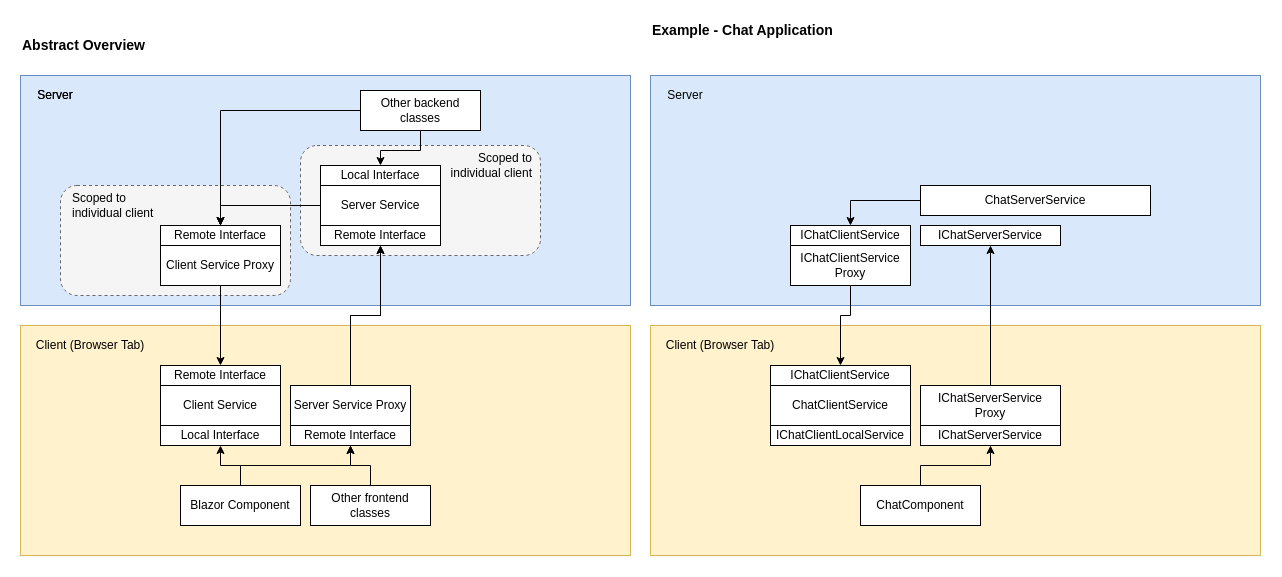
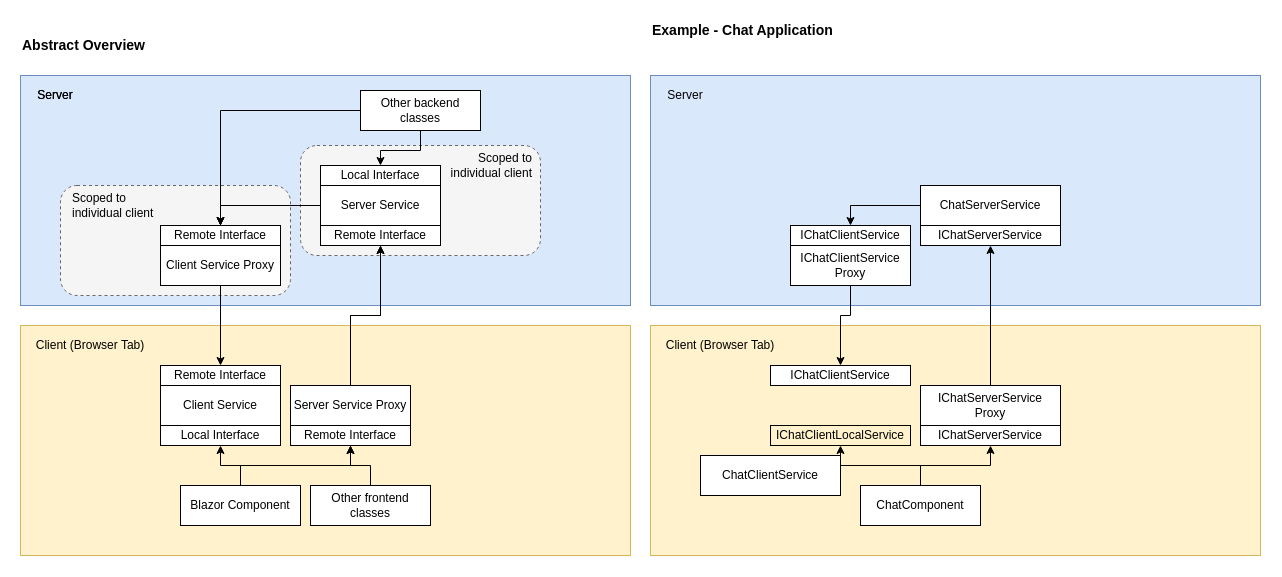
node "ChatServerService": size 230x30 -> 140x40
node "ChatClientService": moved (841, 406) -> (771, 476)
node "IChatClientLocalService": fillcolor #ffffff -> #fff2cc
edge "ChatComponent" -> "IChatClientLocalService": added
